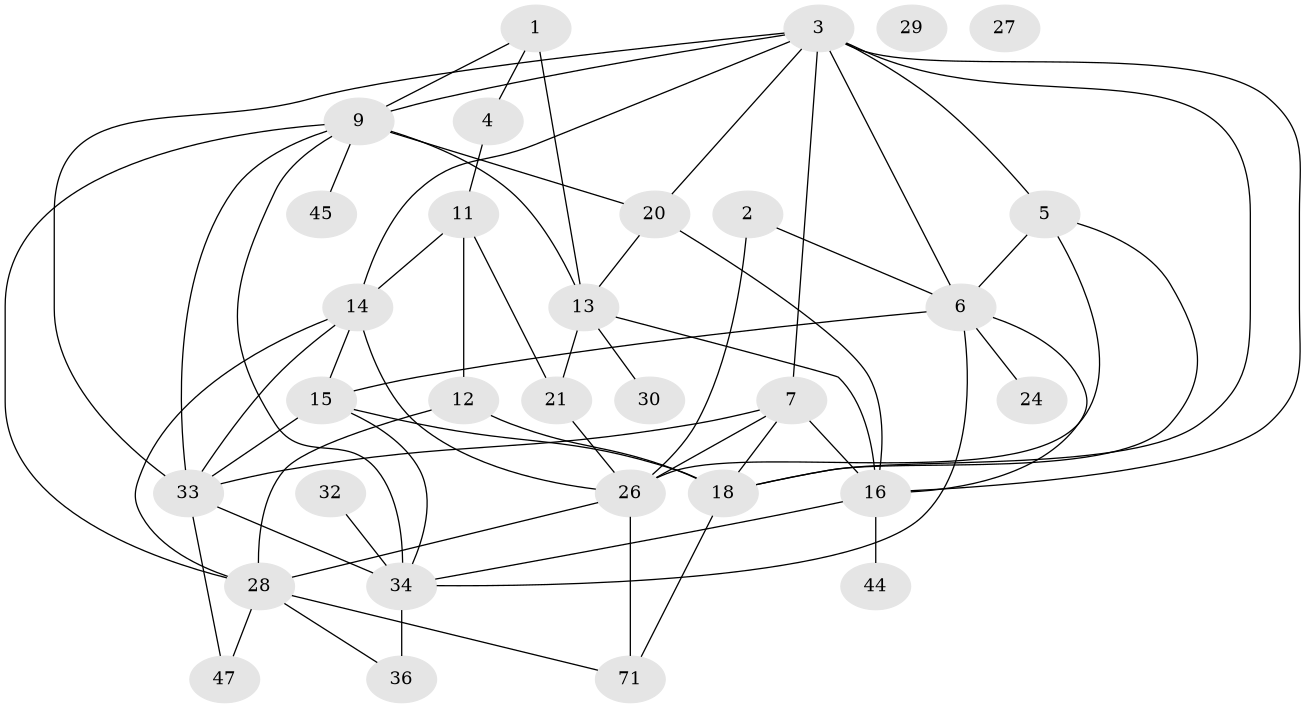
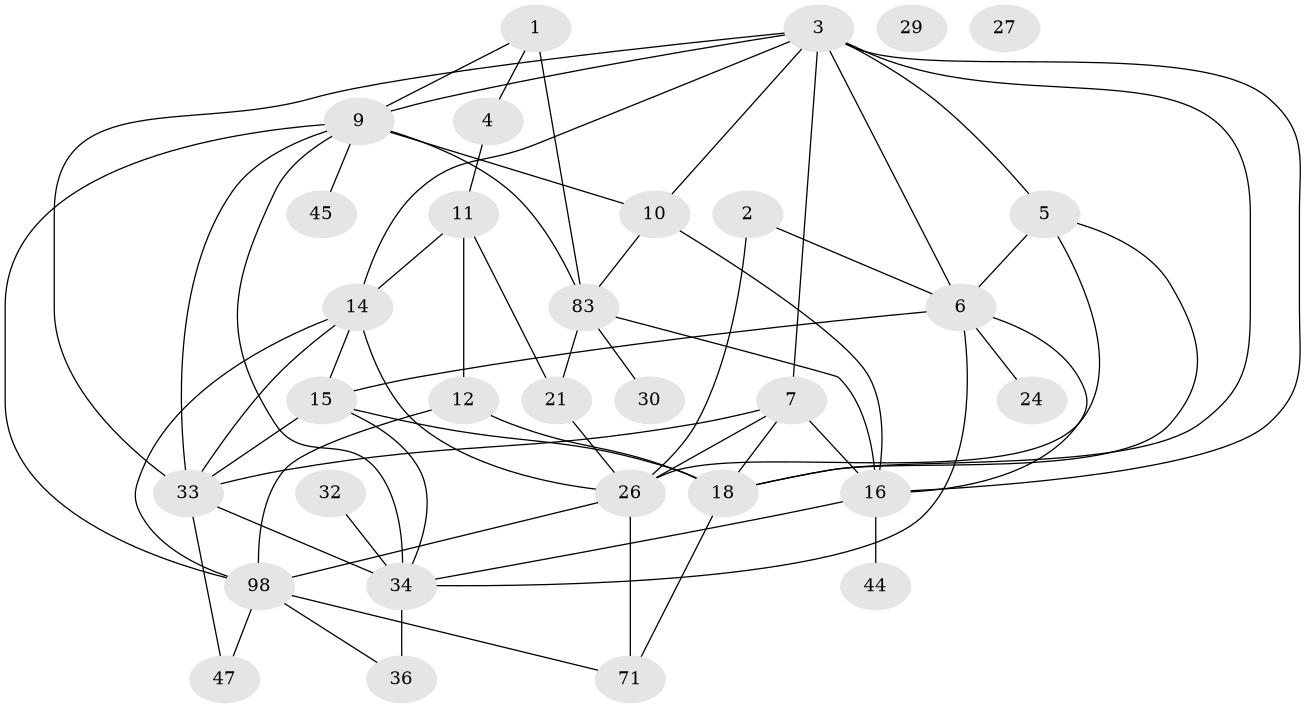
node "20": label "20" -> "10"
node "13": label "13" -> "83"
node "28": label "28" -> "98"
